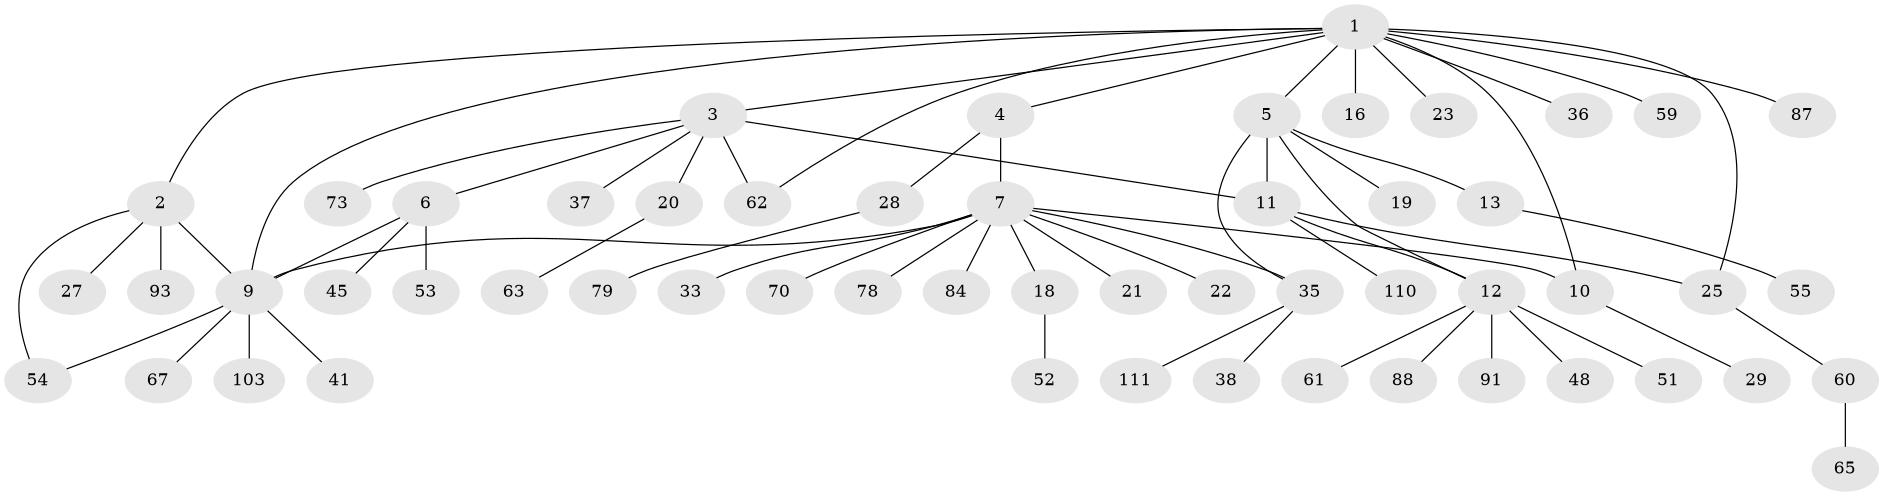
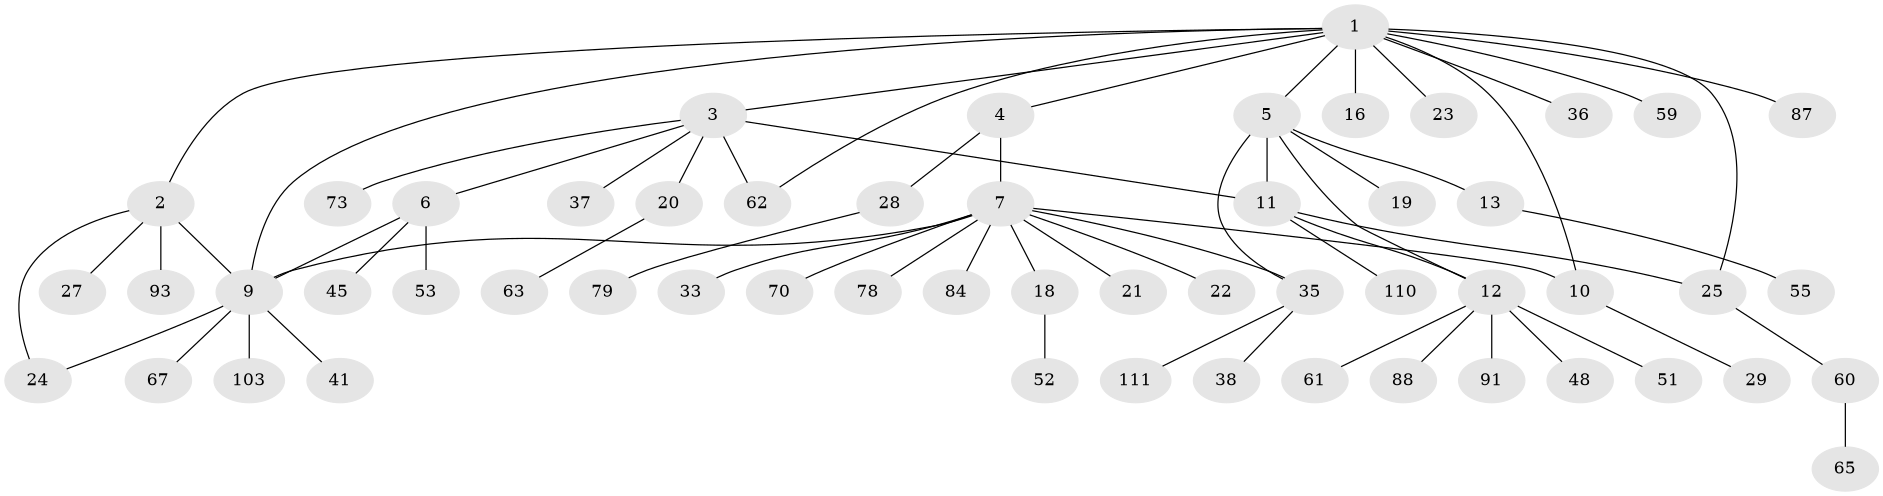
node "54": label "54" -> "24"
